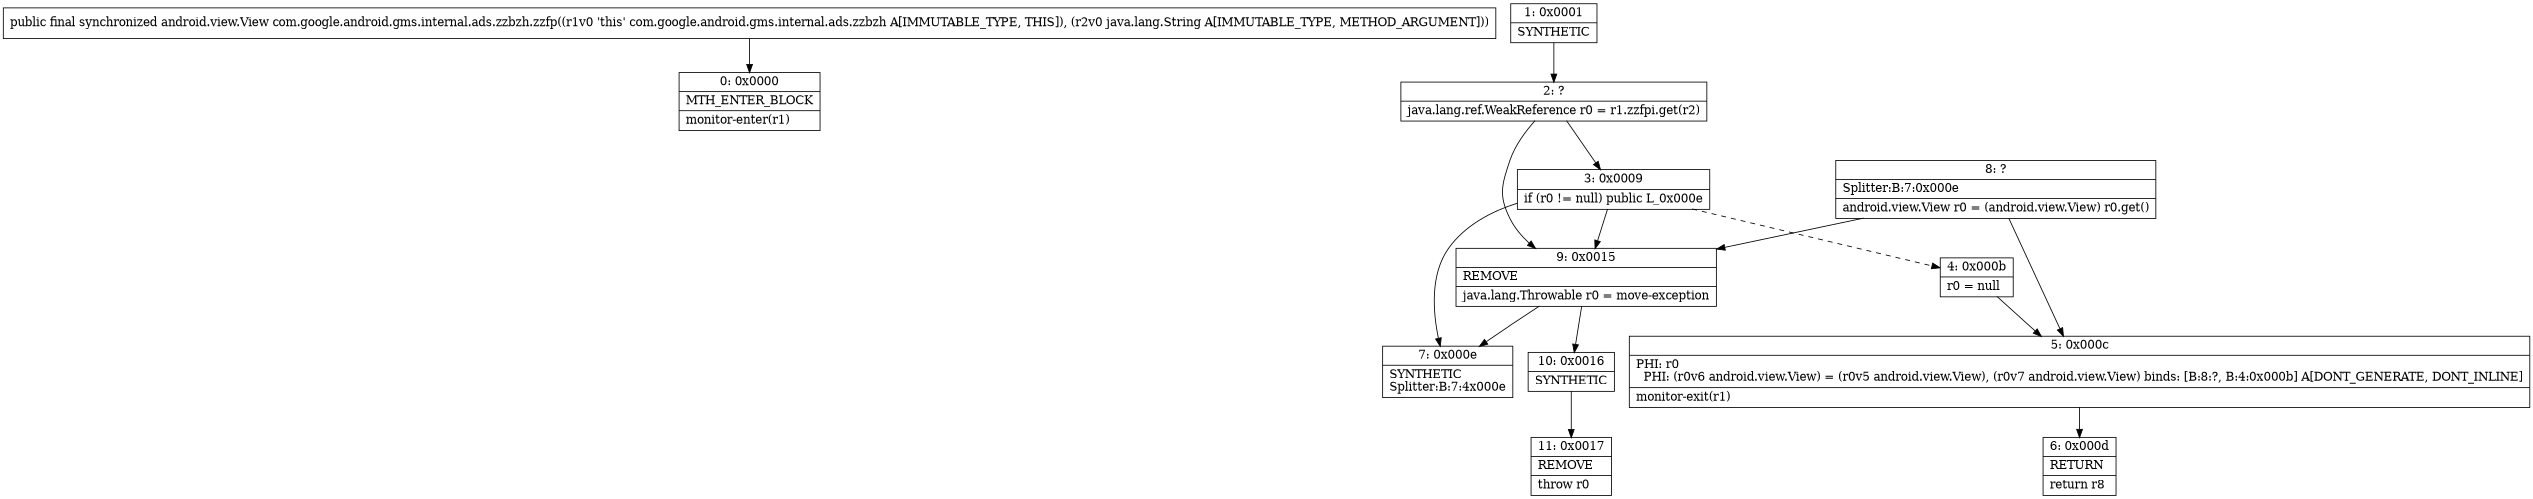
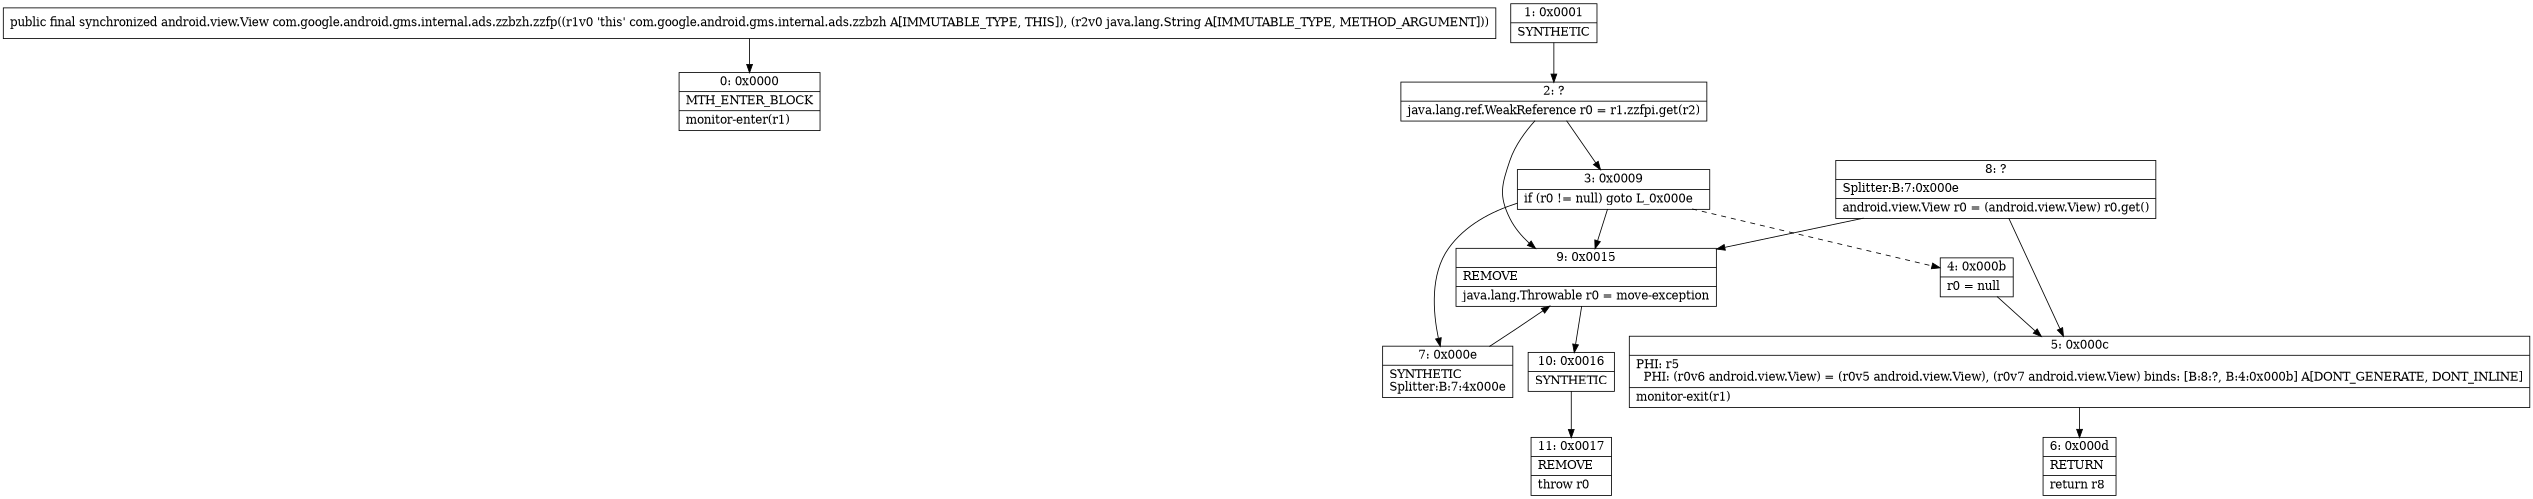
node "3: 0x0009": text "if (r0 != null) public L_0x000e" -> "if (r0 != null) goto L_0x000e"
edge "9: 0x0015" -> "7: 0x000e": reversed
node "5: 0x000c": text "PHI: r0" -> "PHI: r5"
